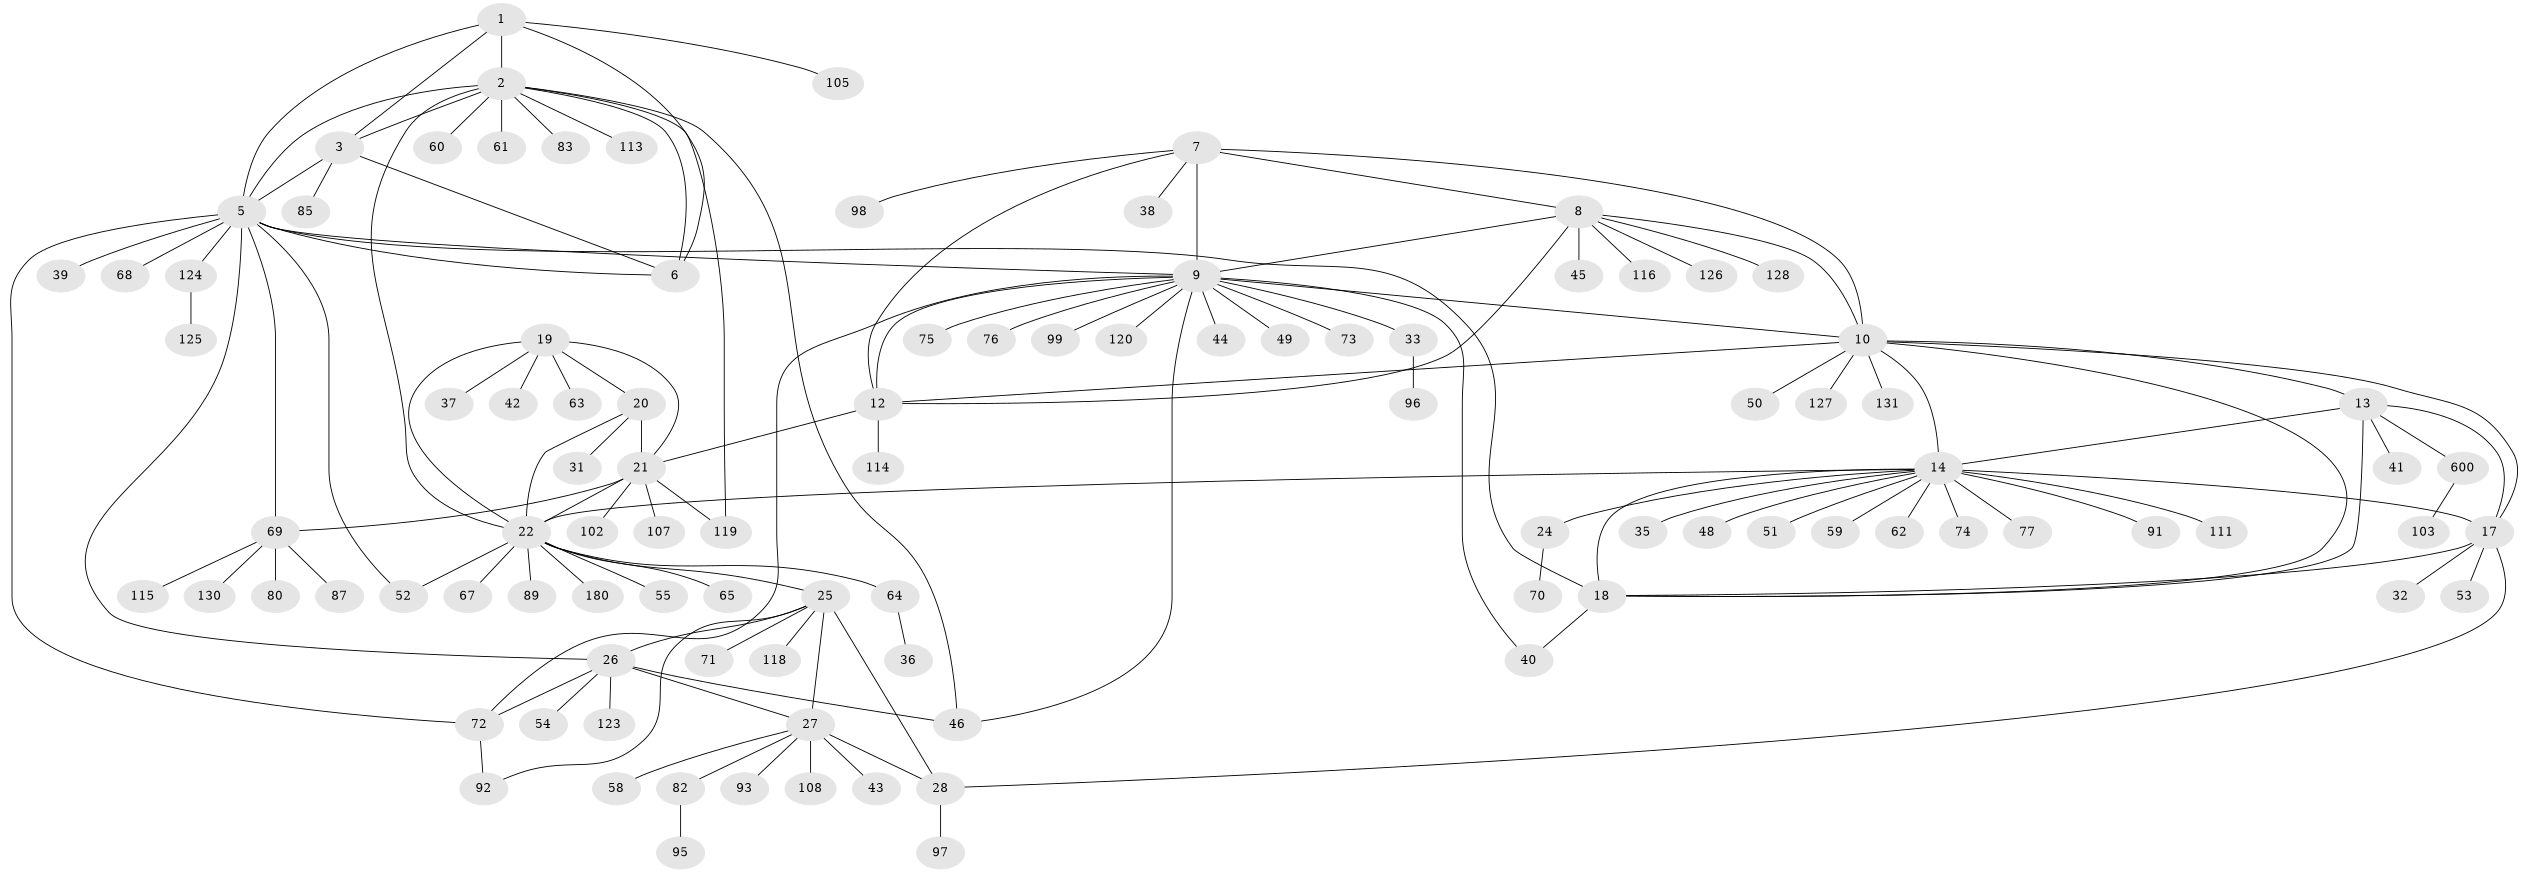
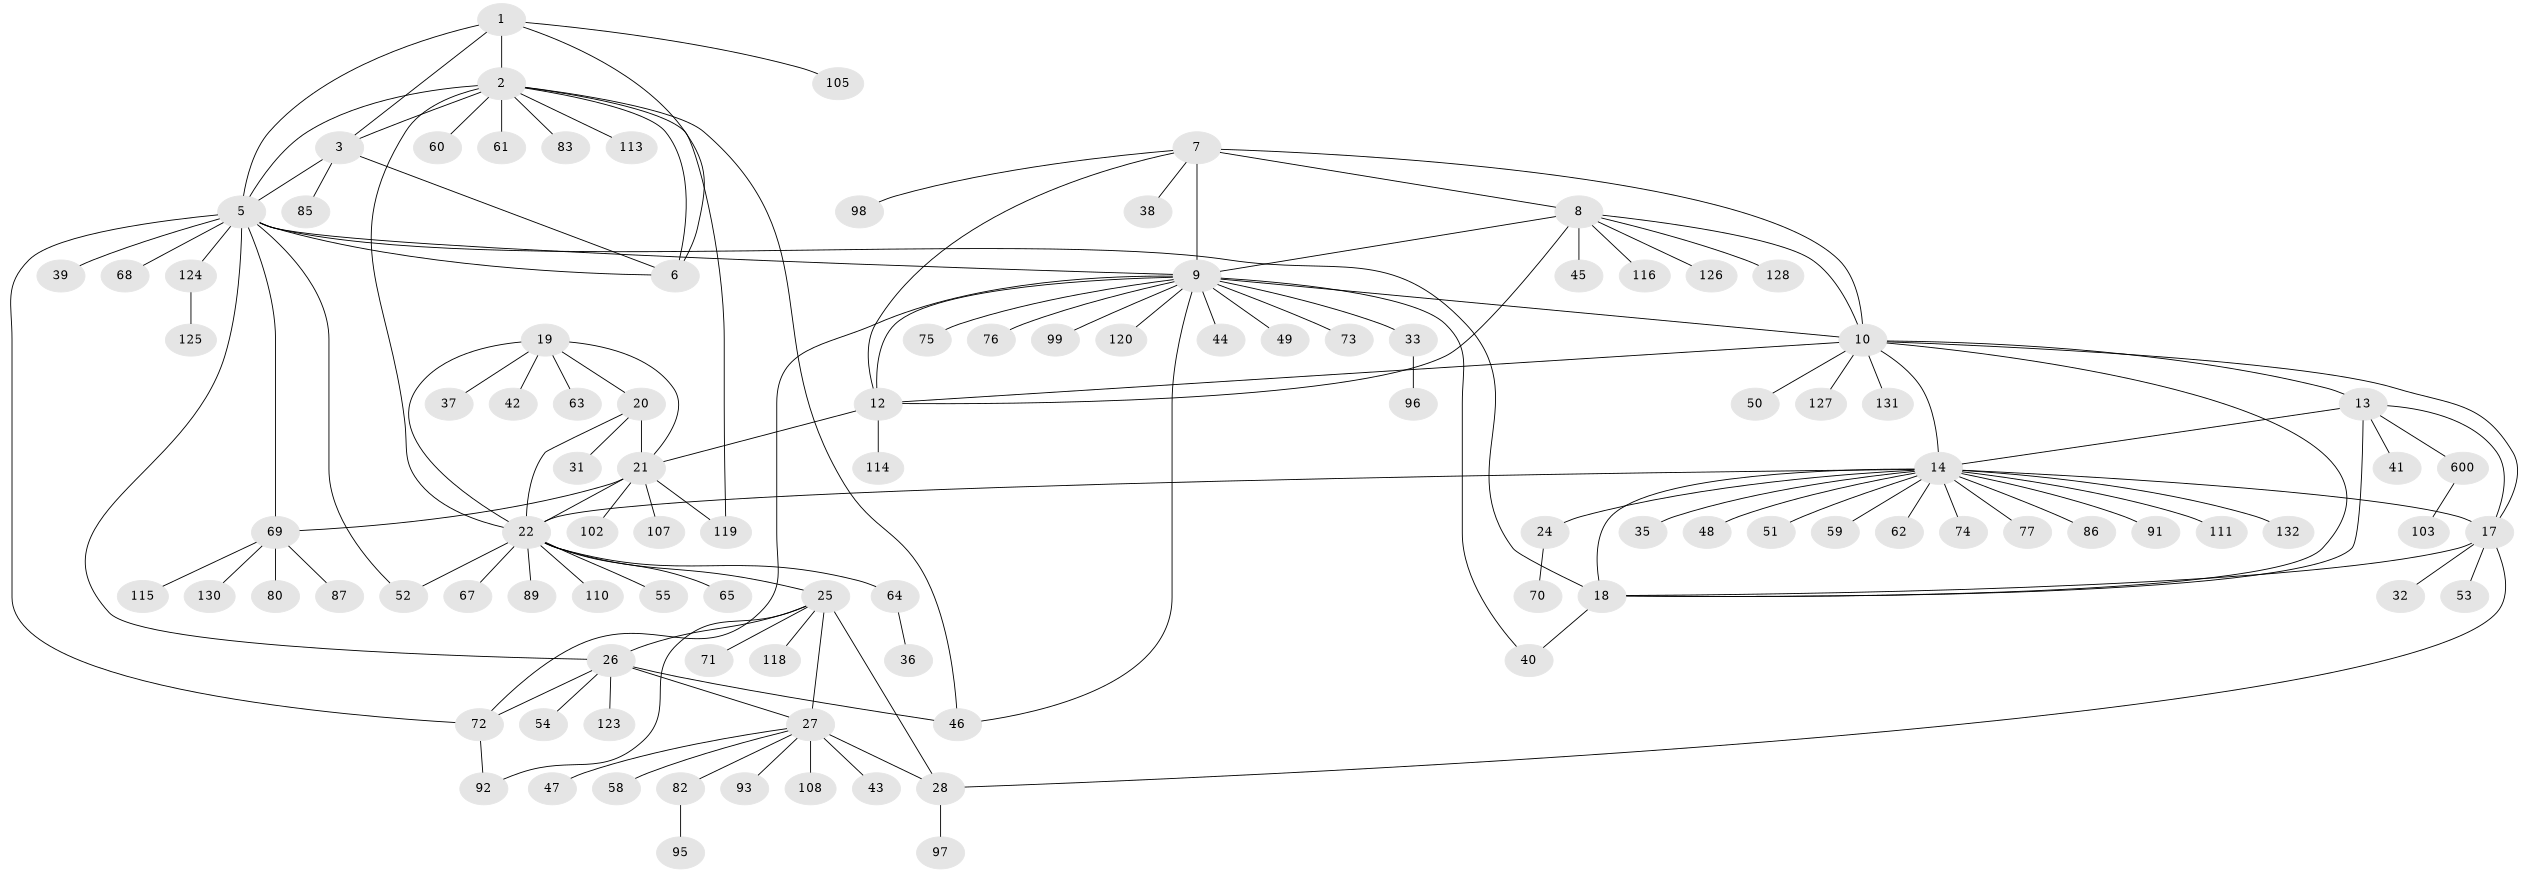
node "86": added
node "132": added
node "180": label "180" -> "110"
node "47": added
